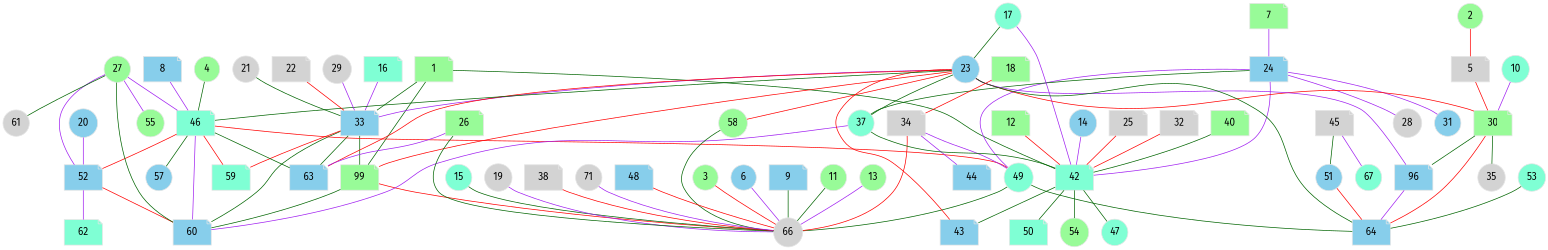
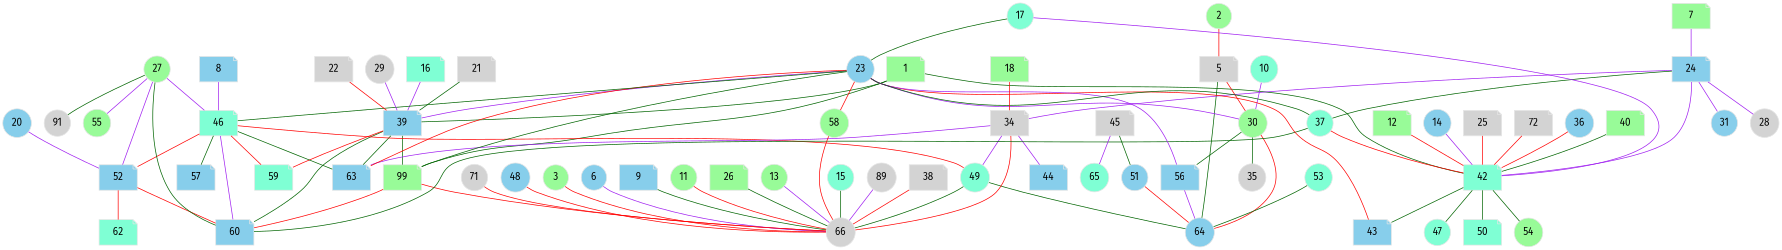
node "4": removed
node "21": shape circle -> note
edge "24" -- "49": now "24" -- "34"
edge "23" -- "64": now "5" -- "64"
edge "23" -- "30": color red -> purple
edge "23" -- "99": color red -> darkgreen
node "61": label "61" -> "91"
node "33": label "33" -> "39"
node "32": label "32" -> "72"
node "30": shape note -> circle
node "36": added
edge "37" -- "60": color purple -> darkgreen
edge "26" -- "63": now "34" -- "63"
edge "37" -- "42": color darkgreen -> red
node "57": shape circle -> note
node "19": label "19" -> "89"
node "48": shape note -> circle
node "67": label "67" -> "65"
node "96": label "96" -> "56"
edge "58" -- "66": color darkgreen -> red
edge "11" -- "66": color darkgreen -> red
edge "52" -- "62": color purple -> red
edge "99" -- "60": color darkgreen -> red
edge "71" -- "66": color purple -> red
node "64": shape note -> circle
